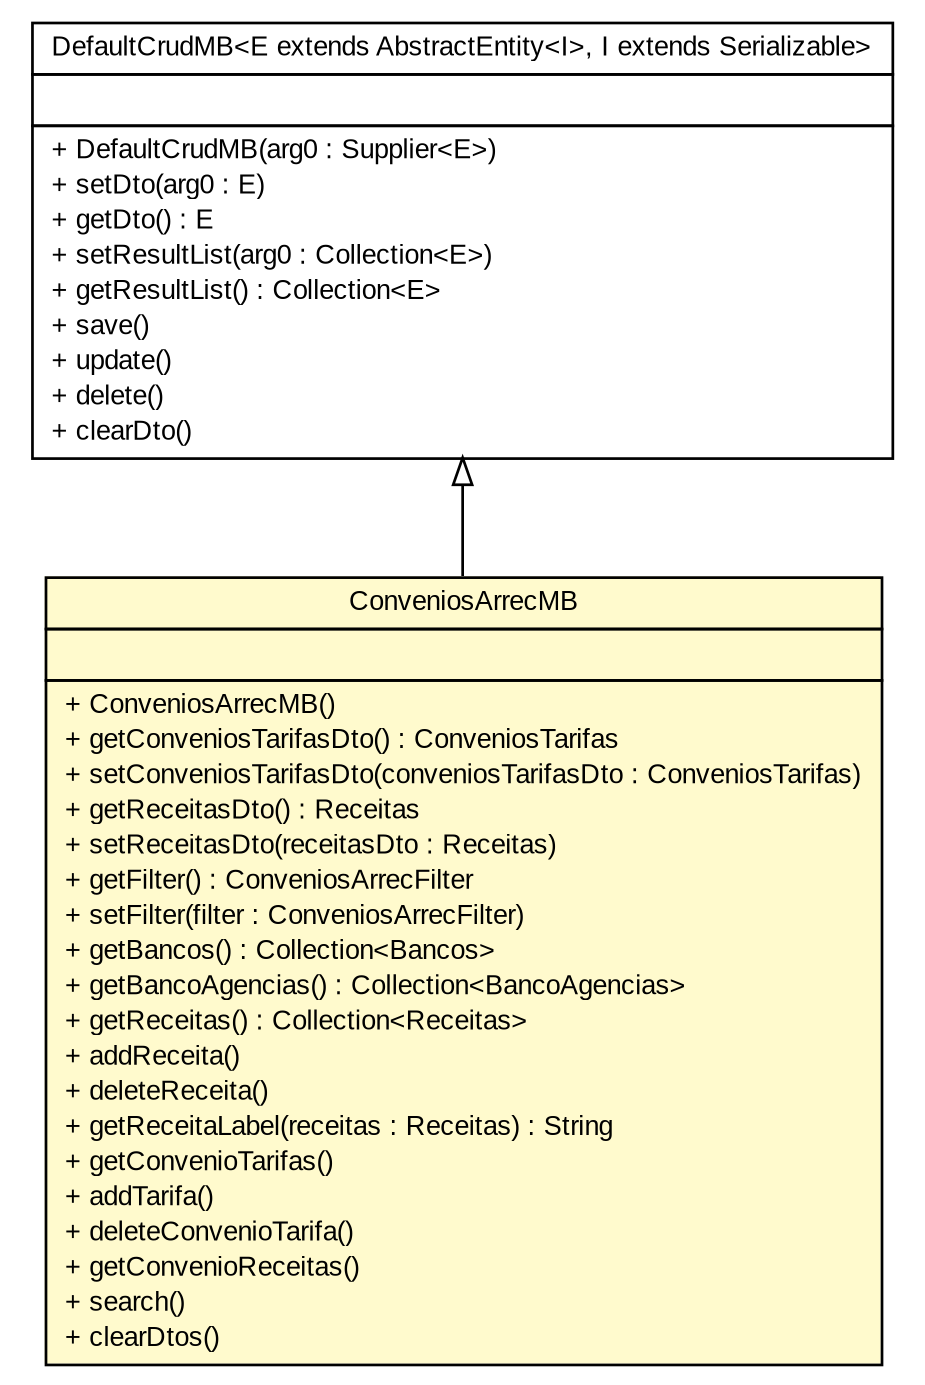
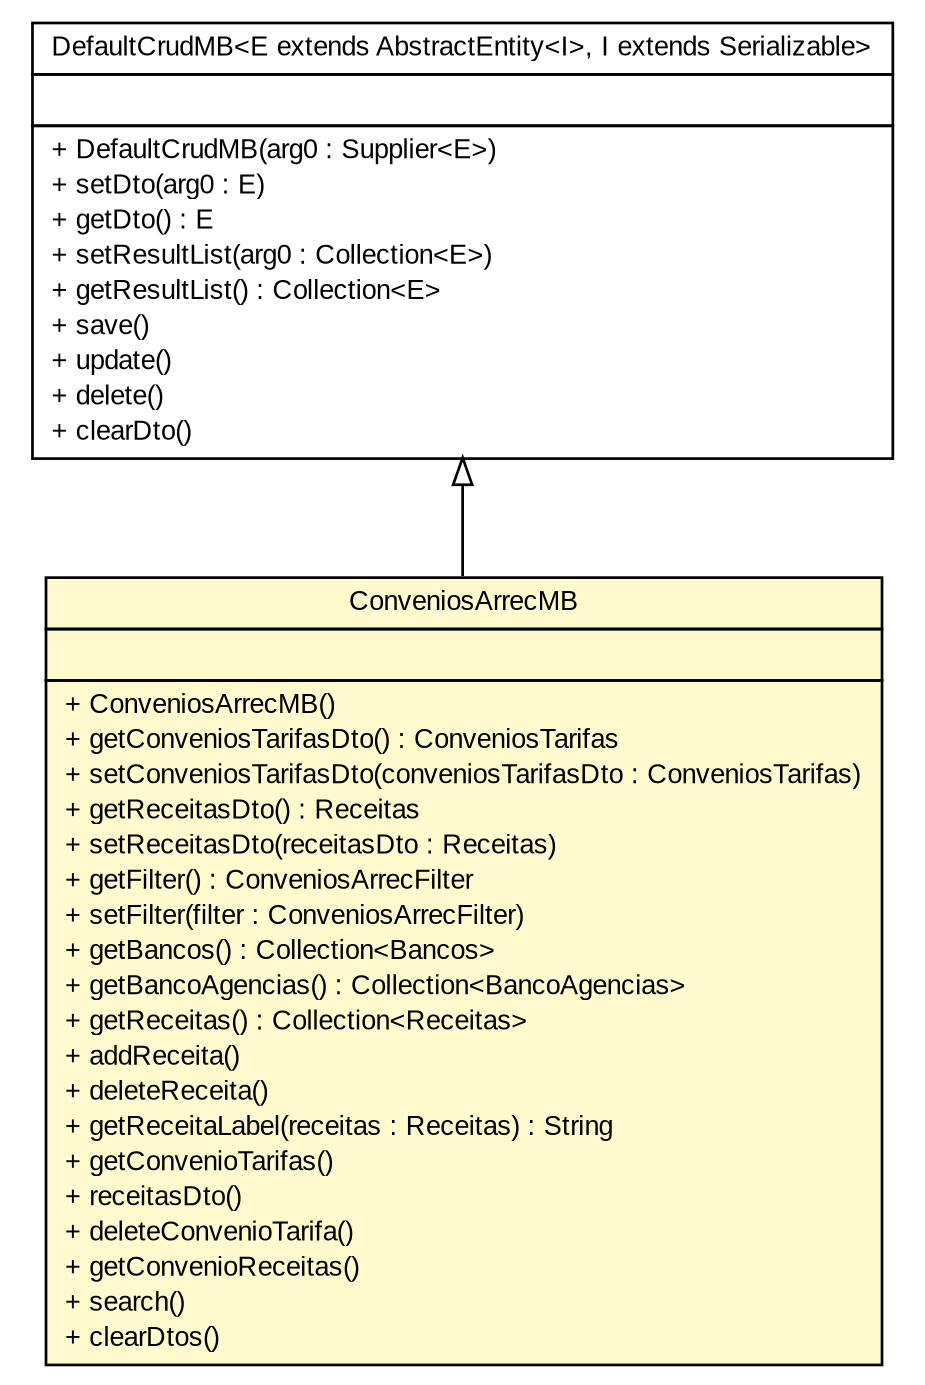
node "ConveniosArrecMB": text "+ addTarifa()" -> "+ receitasDto()"
